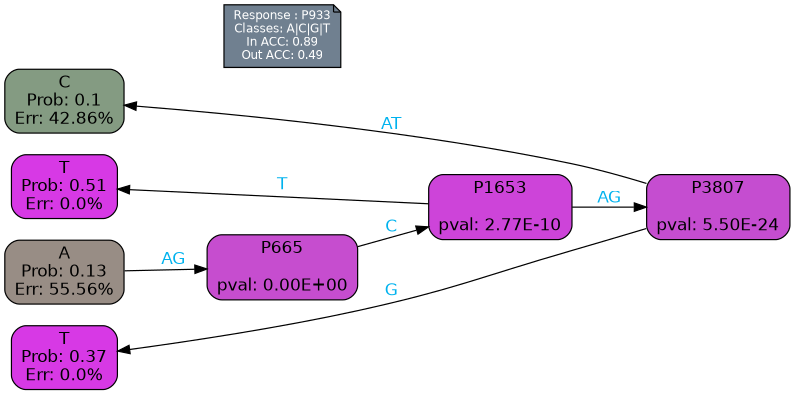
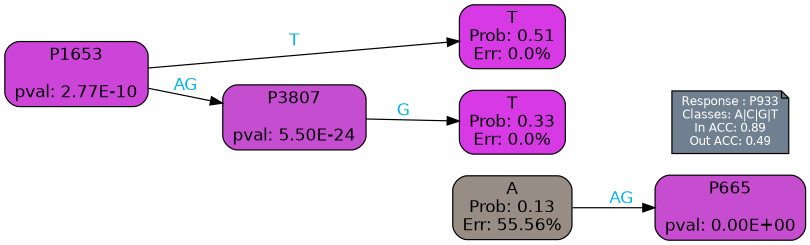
node "C Prob: 0.1 Err: 42.86%": removed
edge "P665 pval: 0.00E+00" -> "P1653 pval: 2.77E-10": removed, label "C"
node "T Prob: 0.37 Err: 0.0%": label "T Prob: 0.37 Err: 0.0%" -> "T Prob: 0.33 Err: 0.0%"
